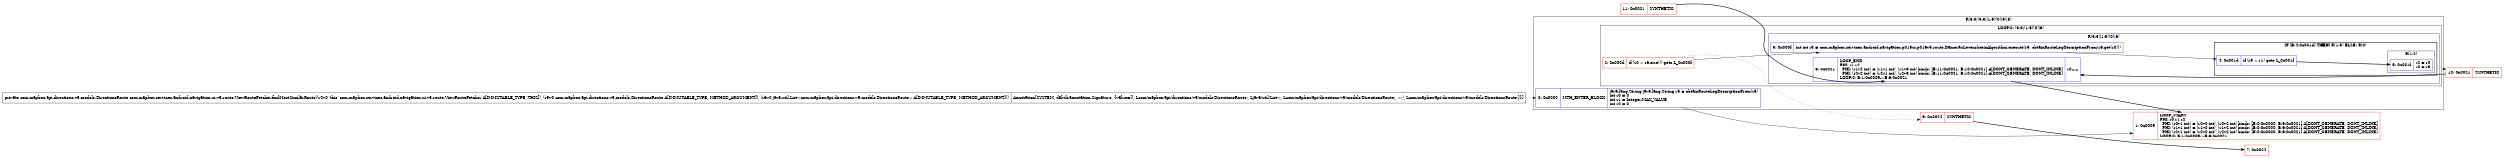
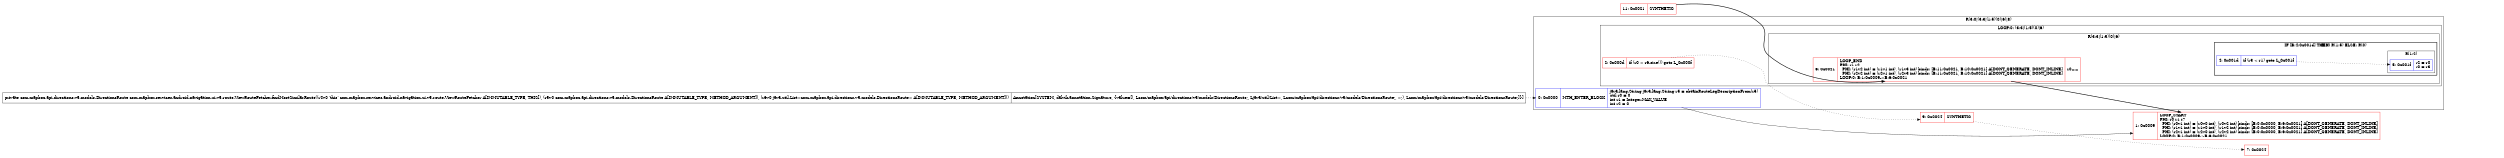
node "3: 0x000f": removed
edge "4: 0x001d" -> "5: 0x001f": style bold -> dotted
node "6: 0x0021": color blue -> red
node "10: 0x0021": removed
node "0: 0x0000": text "int r0 = 0" -> "util r0 = 0"
node "1: 0x0009": text "PHI: r0 r1 r2" -> "PHI: r0 r1 r7"
edge "9: 0x0024" -> "7: 0x0024": style bold -> dotted
